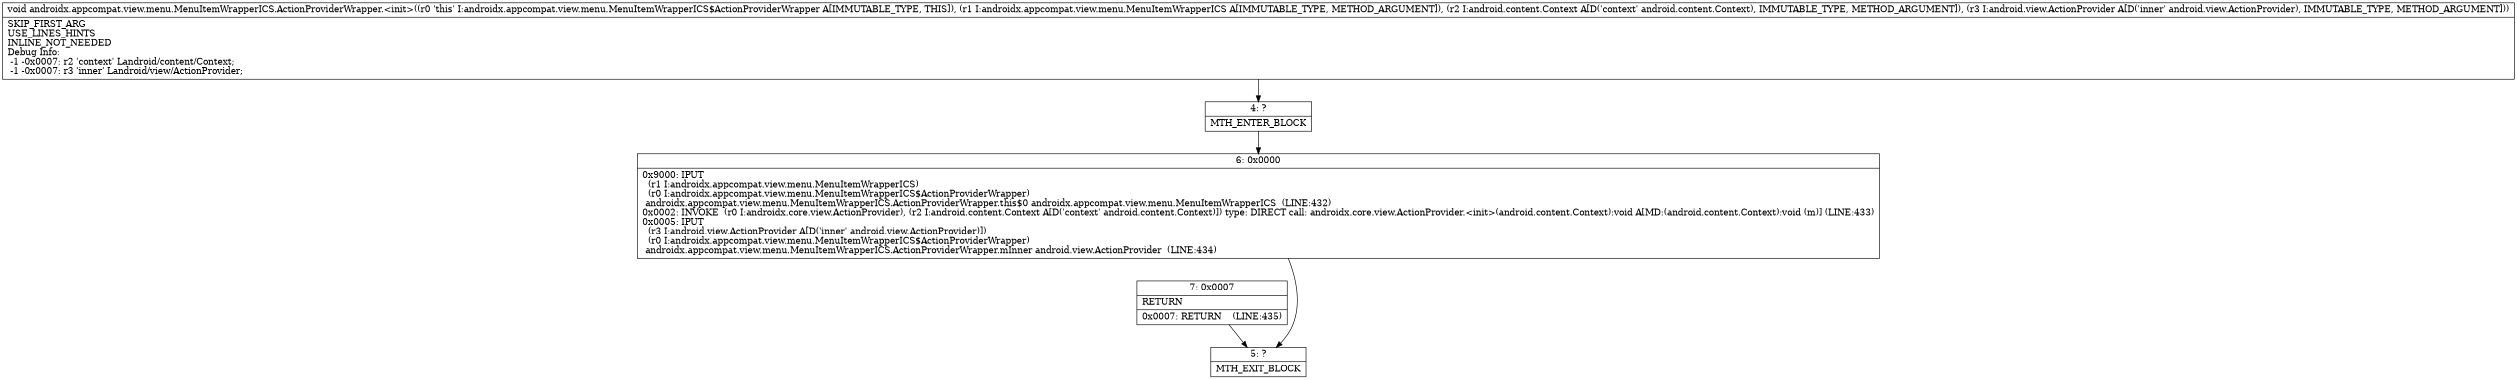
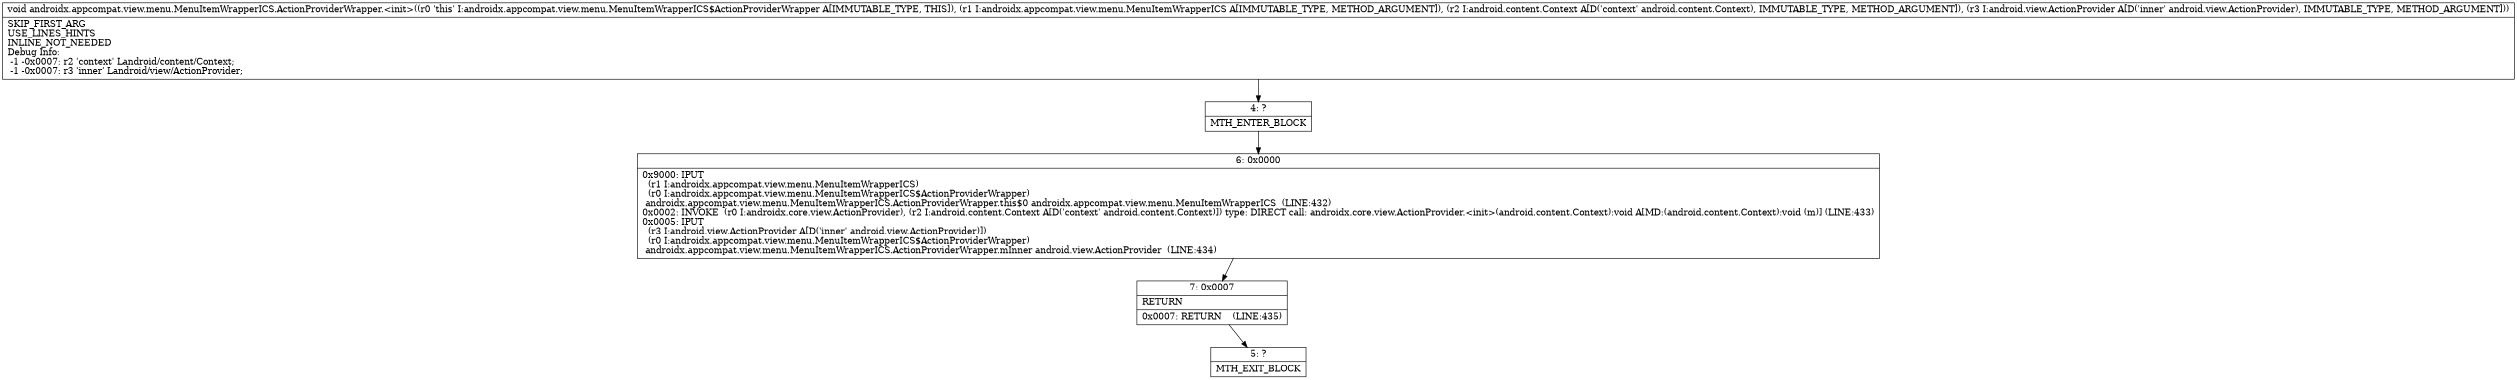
edge "6: 0x0000" -> "5: ?": now "6: 0x0000" -> "7: 0x0007"
